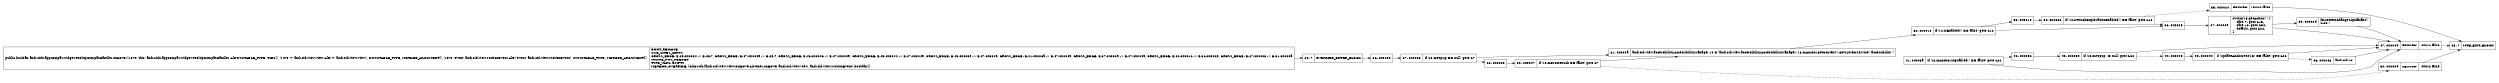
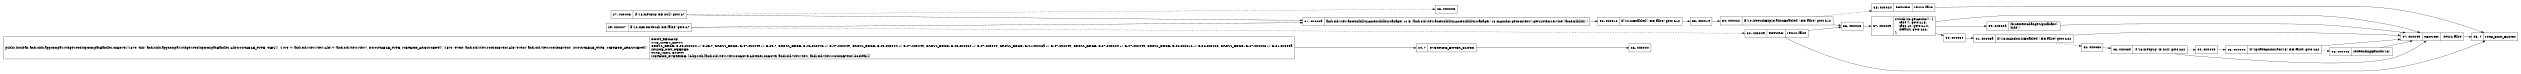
node "37: 0x0029": text "case 10: goto L54;" -> "case 10: goto L14;"
edge "32: 0x001c" -> "36: 0x0025": now "30: 0x0009" -> "36: 0x0025"
node "40: 0x0034": added
edge "26: 0x0000" -> "27: 0x0003": removed
node "46: 0x0046": text "android(r3)" -> "setPendingHandler(r3)"
edge "28: 0x0005" -> "29: 0x0007": removed
